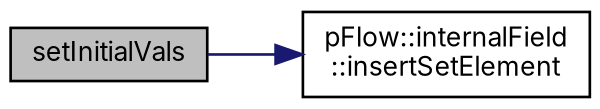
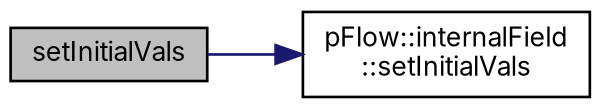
node "pFlow::internalField ::insertSetElement": label "pFlow::internalField ::insertSetElement" -> "pFlow::internalField ::setInitialVals"
